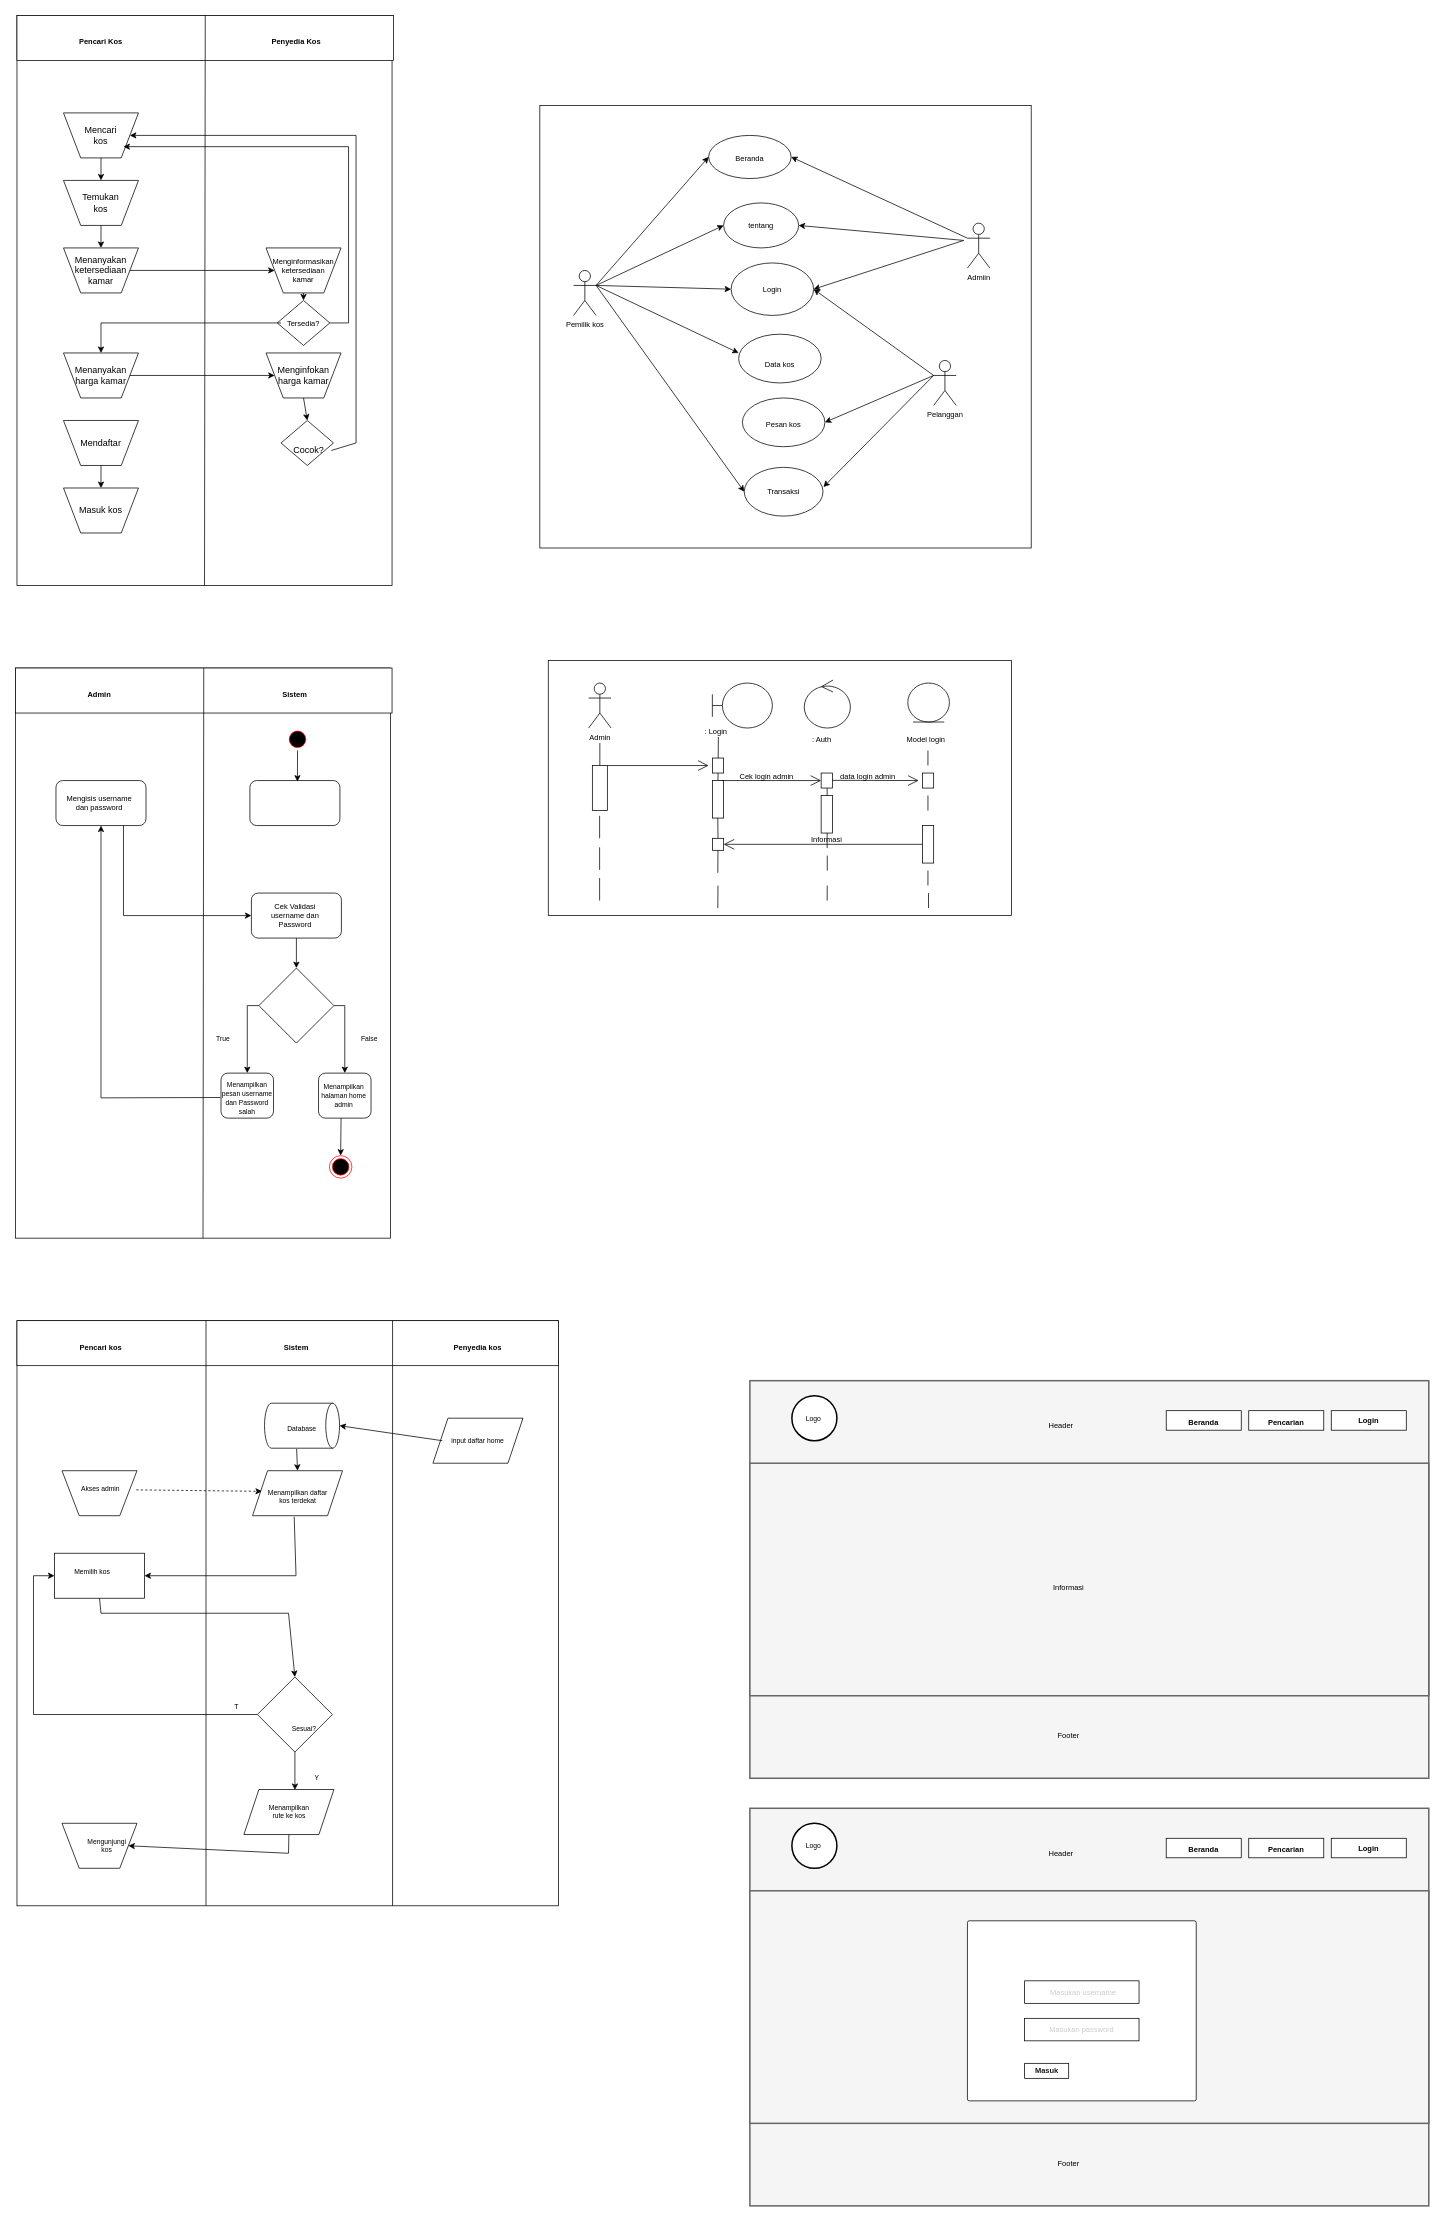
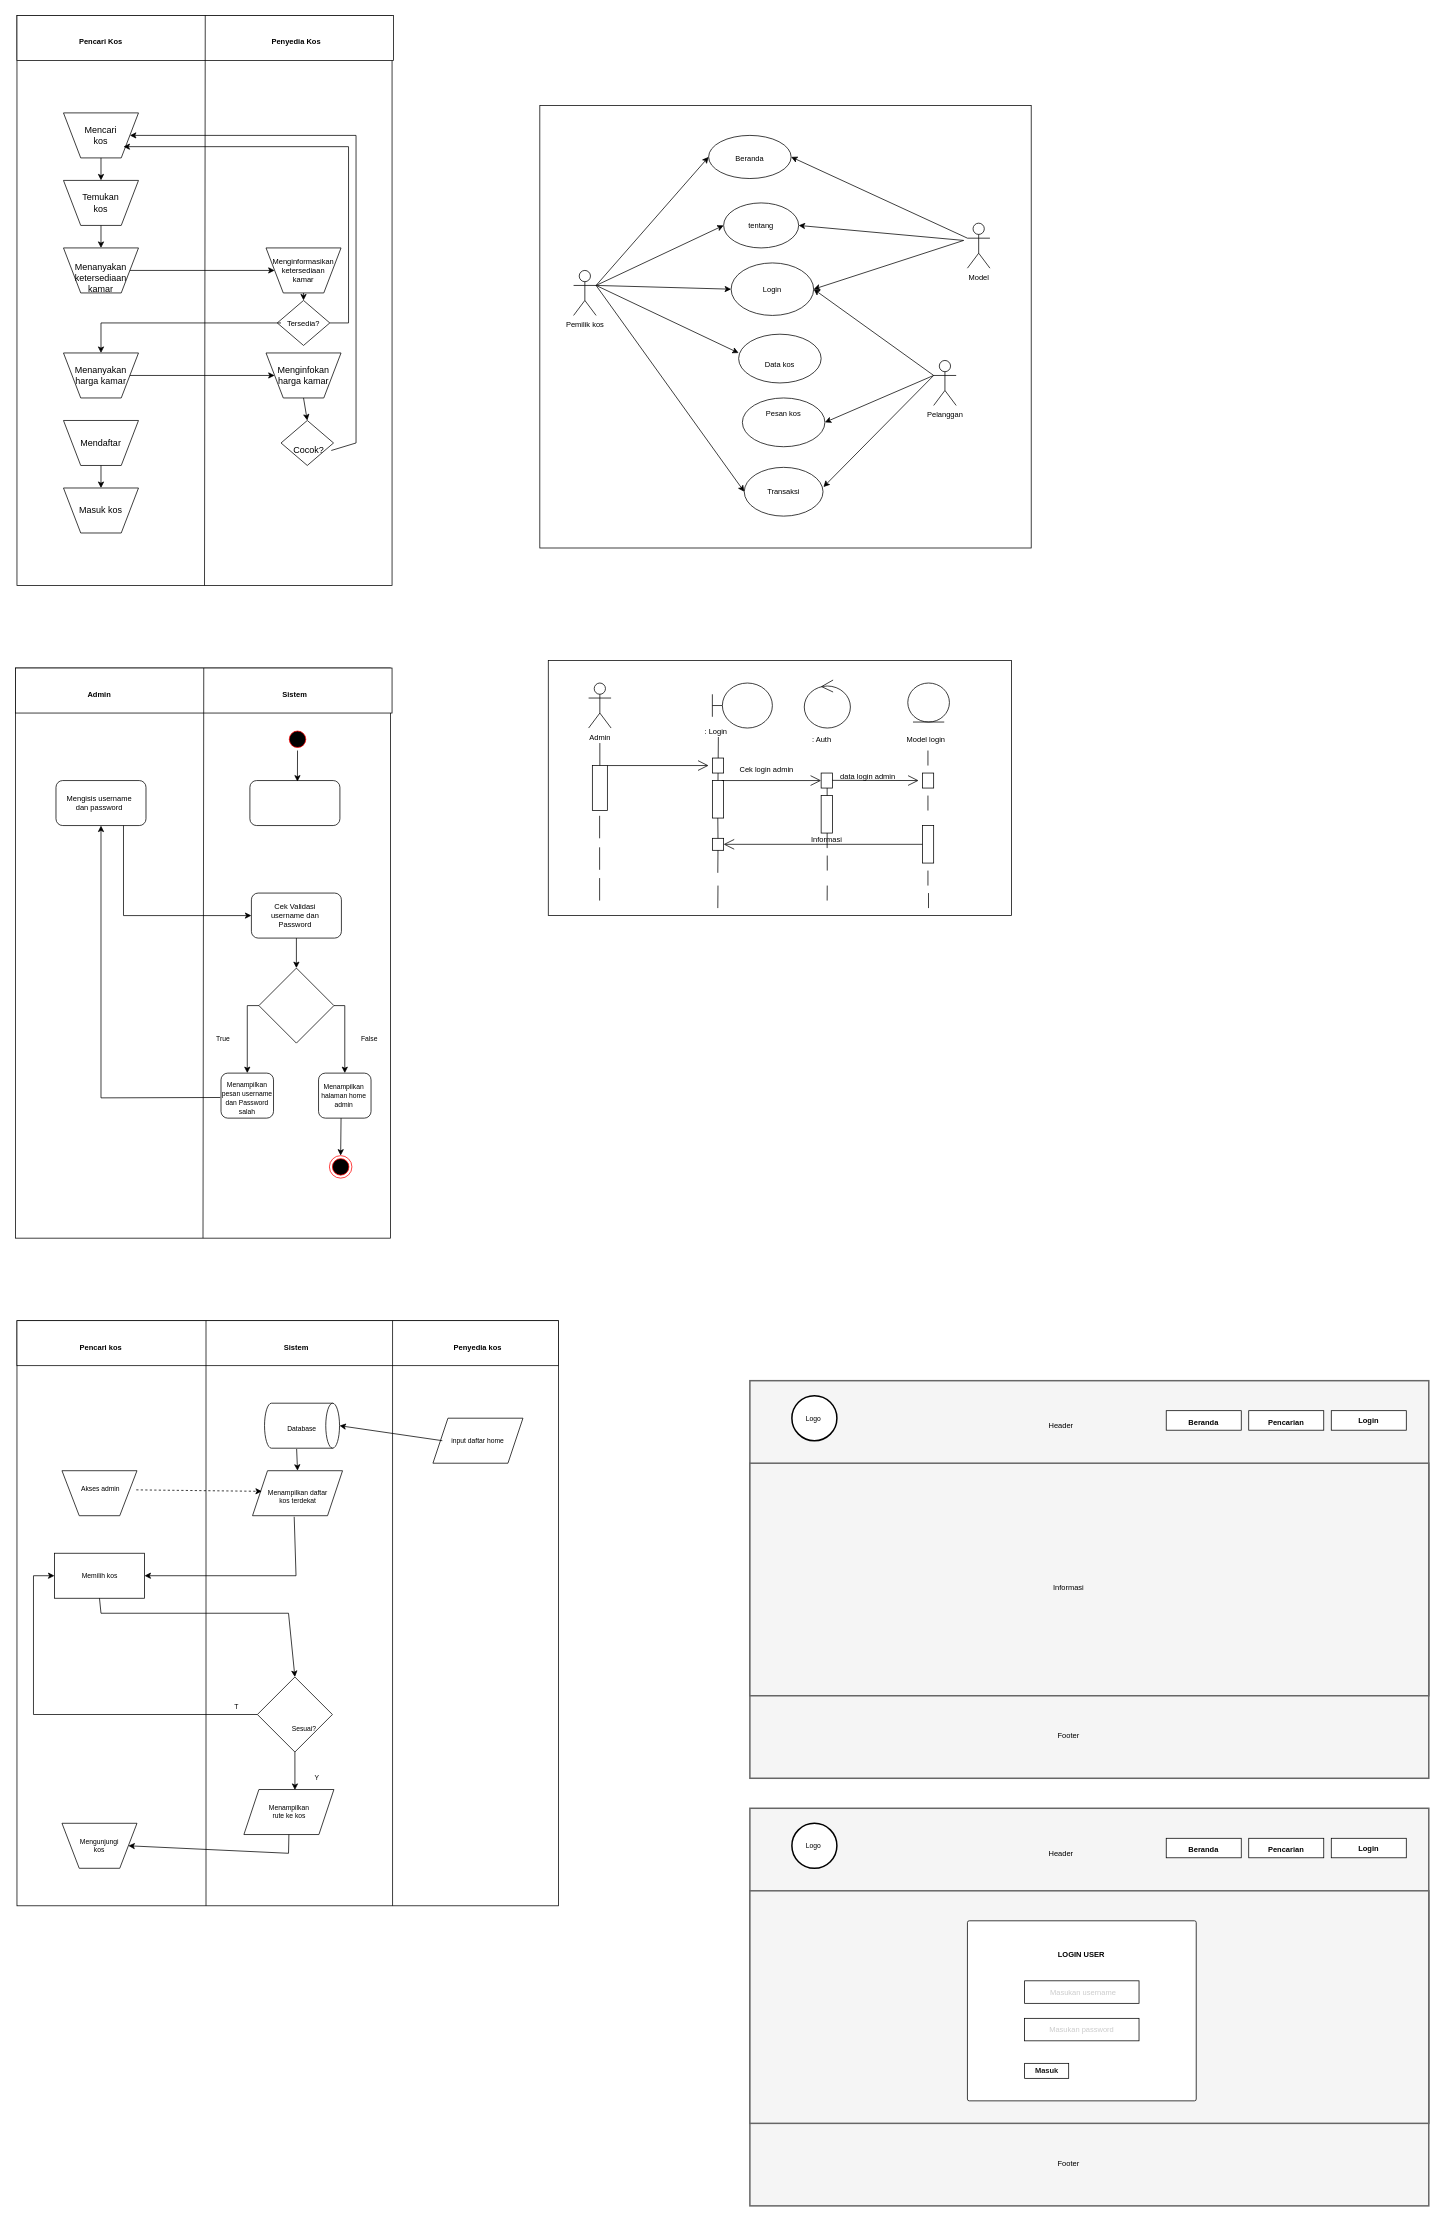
node "Menanyakan ketersediaan kamar": moved (101, 270) -> (101, 278)
node "Admiin": label "Admiin" -> "Model"
node "Pesan kos": moved (783, 424) -> (783, 413)
node "Cek login admin": moved (767, 777) -> (767, 769)
node "Memilih kos": moved (92, 1572) -> (99, 1575)
node "Mengunjungi kos": moved (107, 1845) -> (99, 1845)
node "LOGIN USER": added
